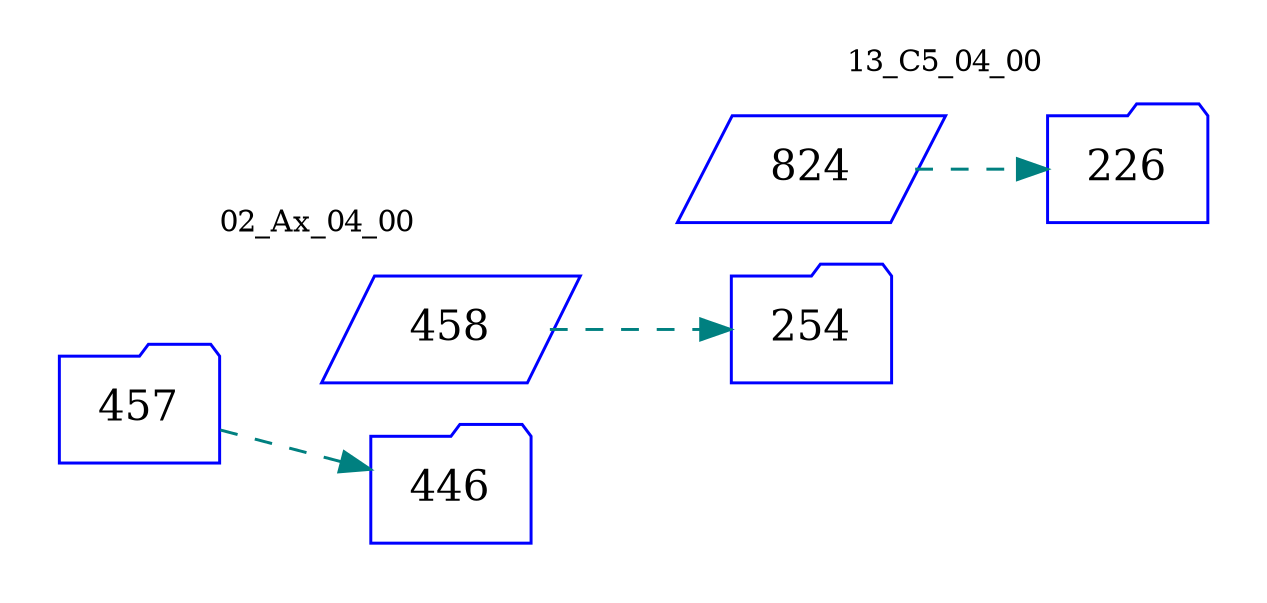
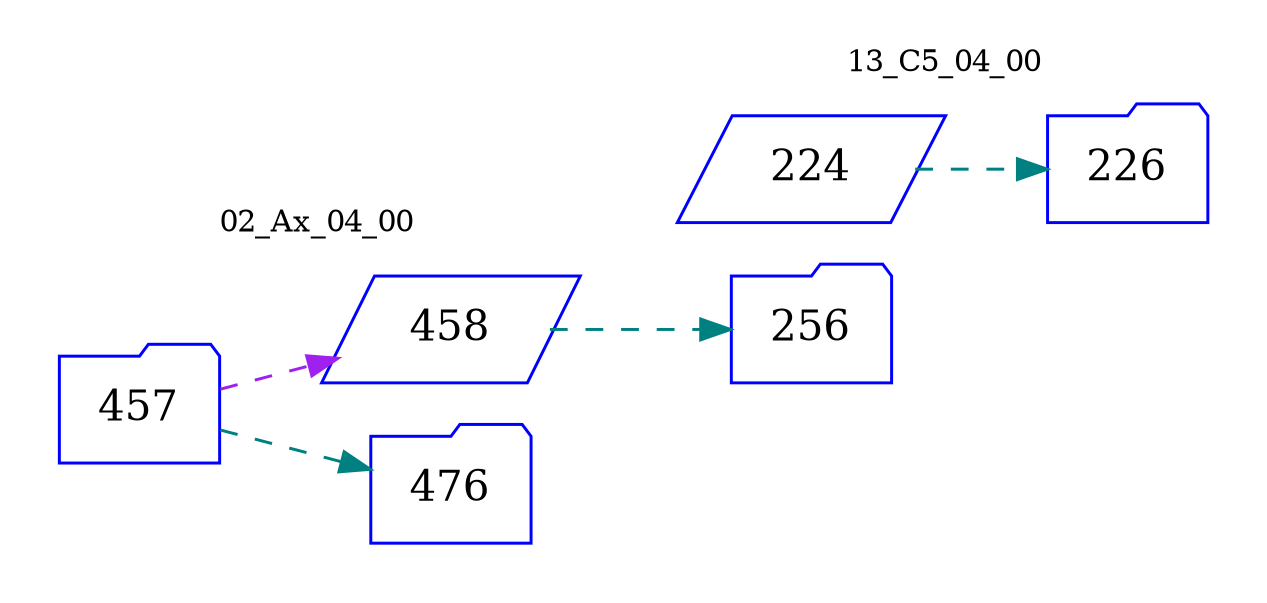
node "824": label "824" -> "224"
node "254": label "254" -> "256"
edge "457" -> "458": added
node "446": label "446" -> "476"
